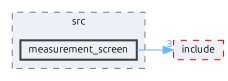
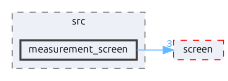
node "include": label "include" -> "screen"
